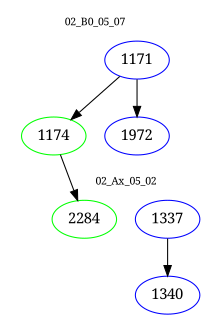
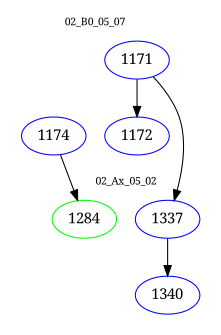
edge "1171" -> "1174": now "1171" -> "1337"
node "1174": color green -> blue
node "1972": label "1972" -> "1172"
node "2284": label "2284" -> "1284"
